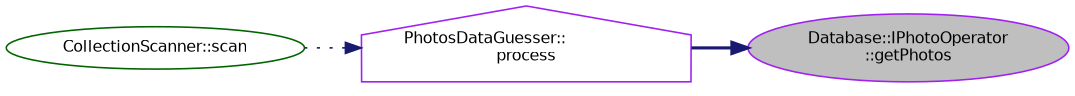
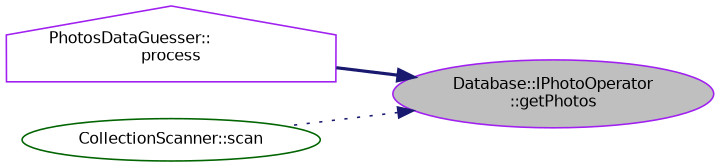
edge "CollectionScanner::scan" -> "PhotosDataGuesser:: process": now "CollectionScanner::scan" -> "Database::IPhotoOperator ::getPhotos"
